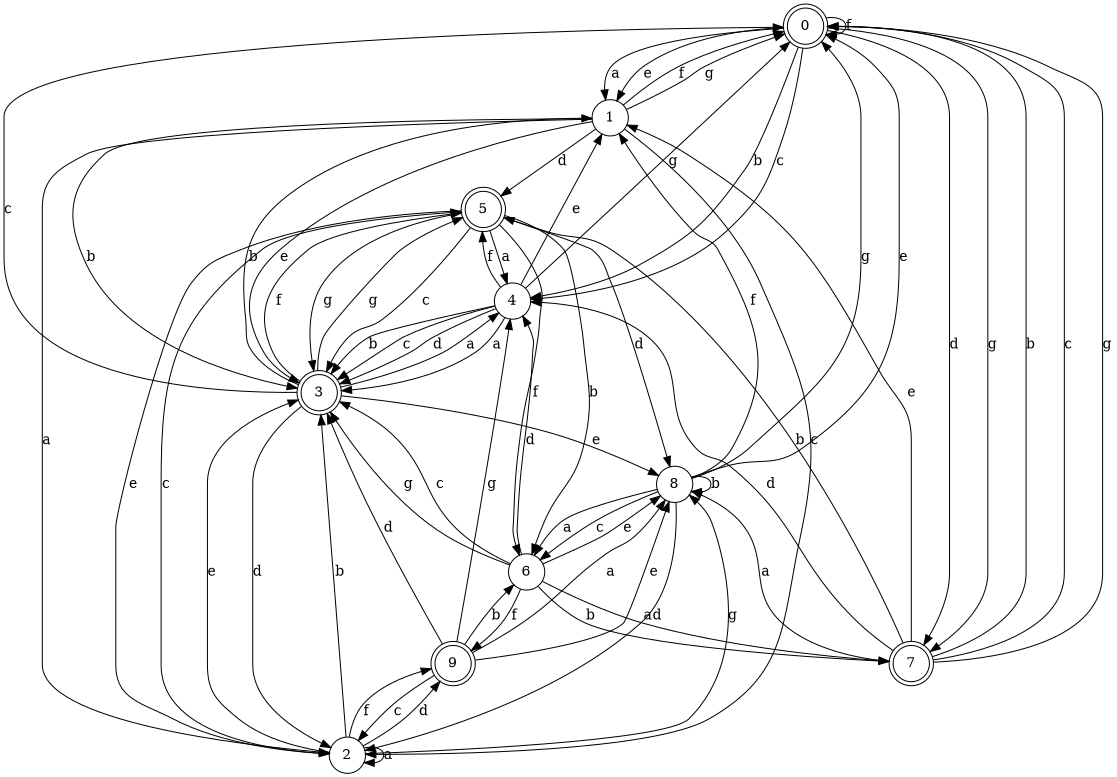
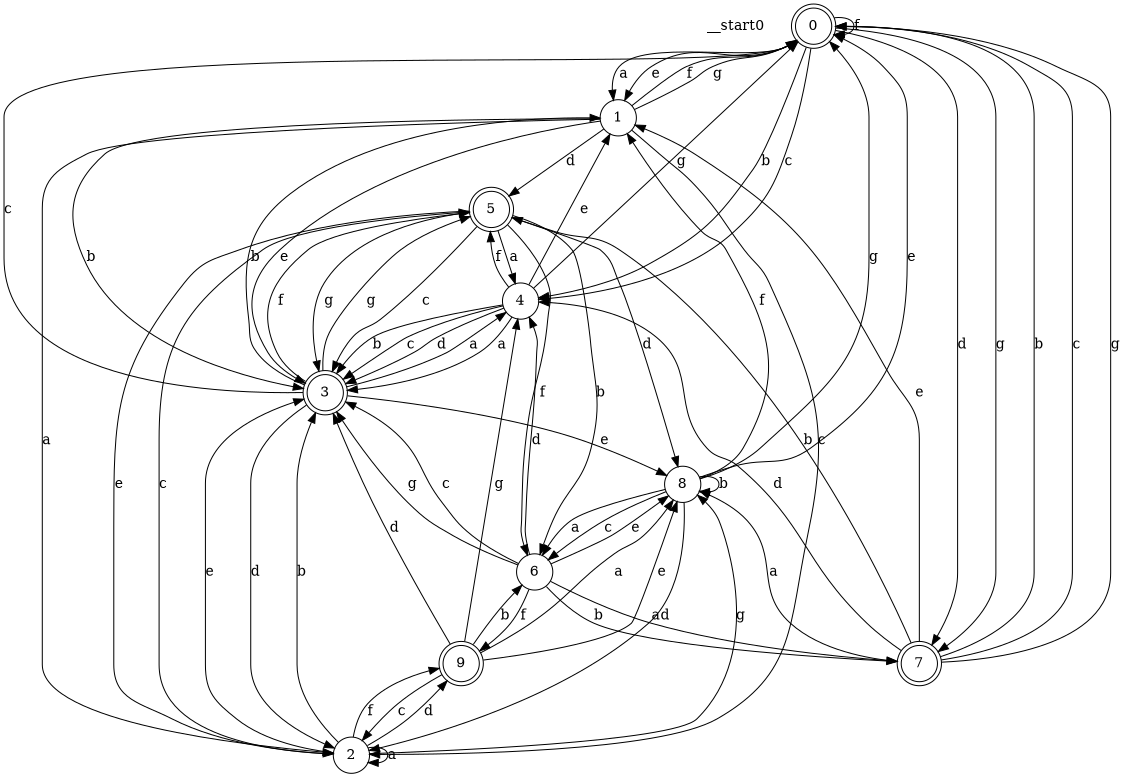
node "__start0": added
